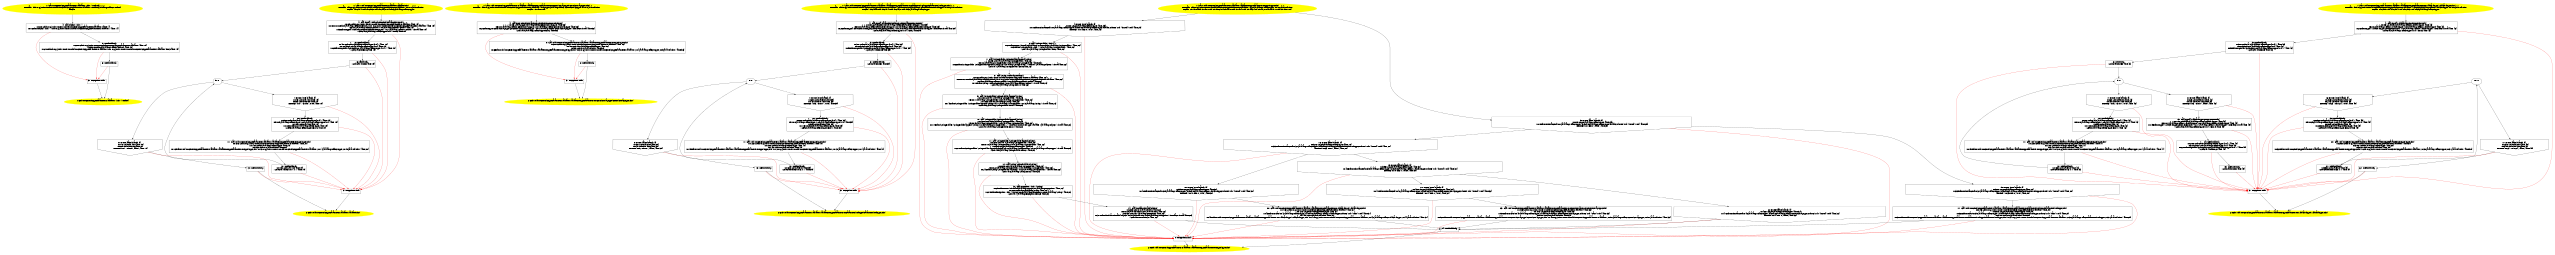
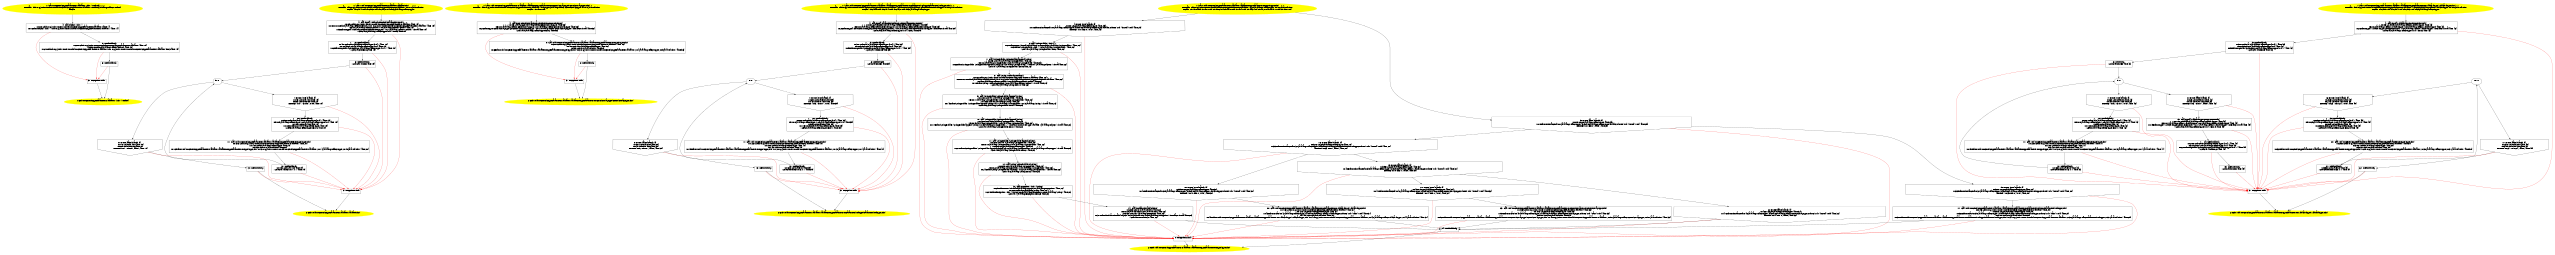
node "6:  cast_body *&$bcvar4:int=0 [line 19]": label "6:  cast_body *&$bcvar4:int=0 [line 19]" -> "6:  method_body *&$bcvar4:int=0 [line 19]"
node "6:  method_body *&$bcvar5:int=0 [line 39]": label "6:  method_body *&$bcvar5:int=0 [line 39]" -> "6:  method_get *&$bcvar5:int=0 [line 39]"
